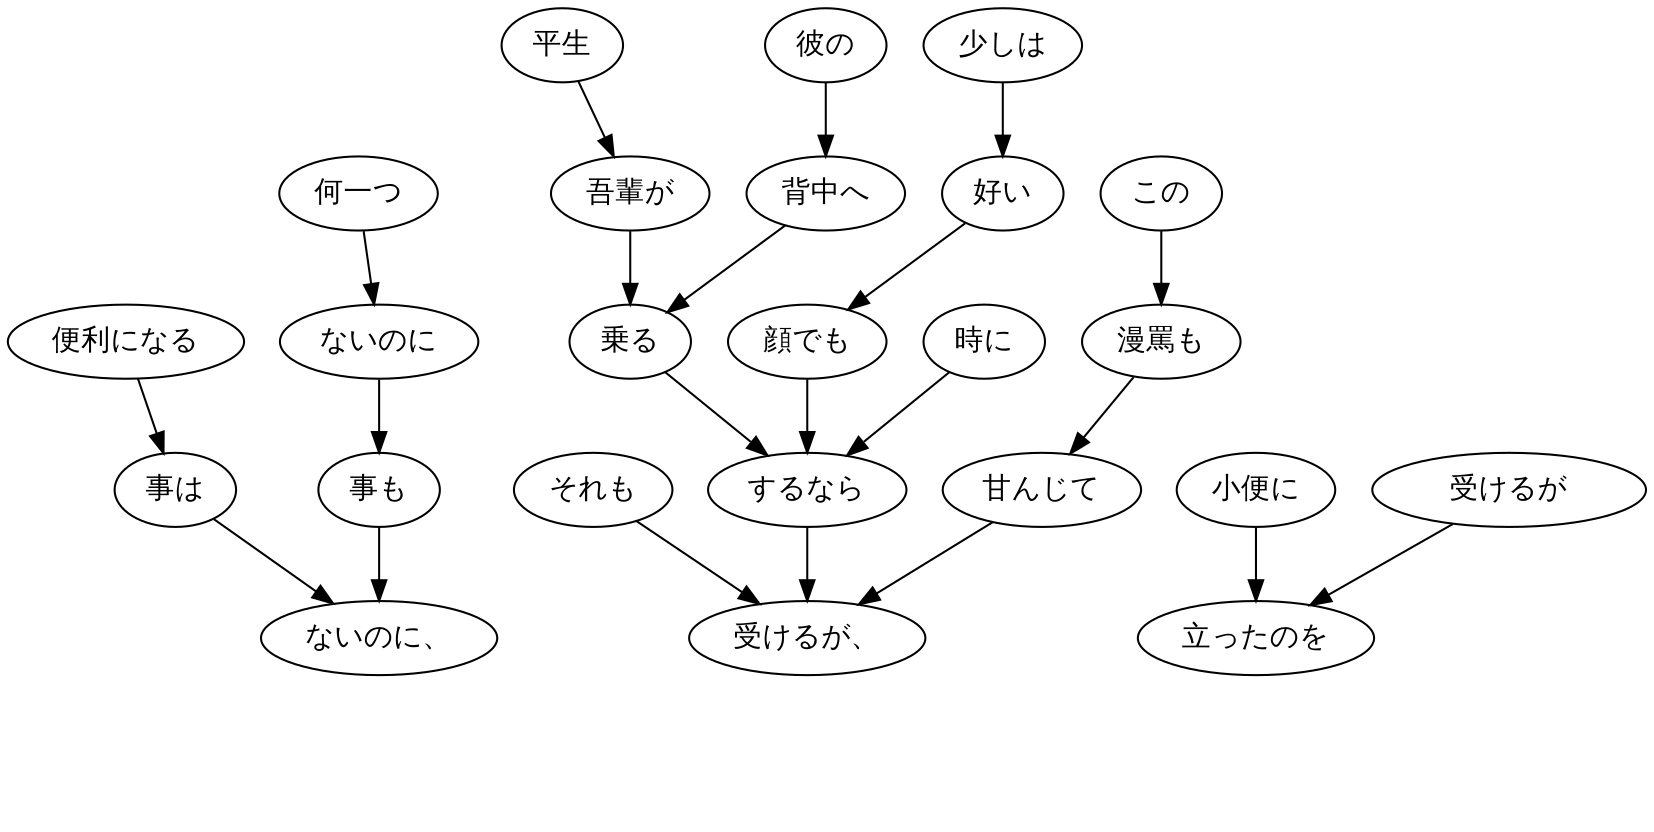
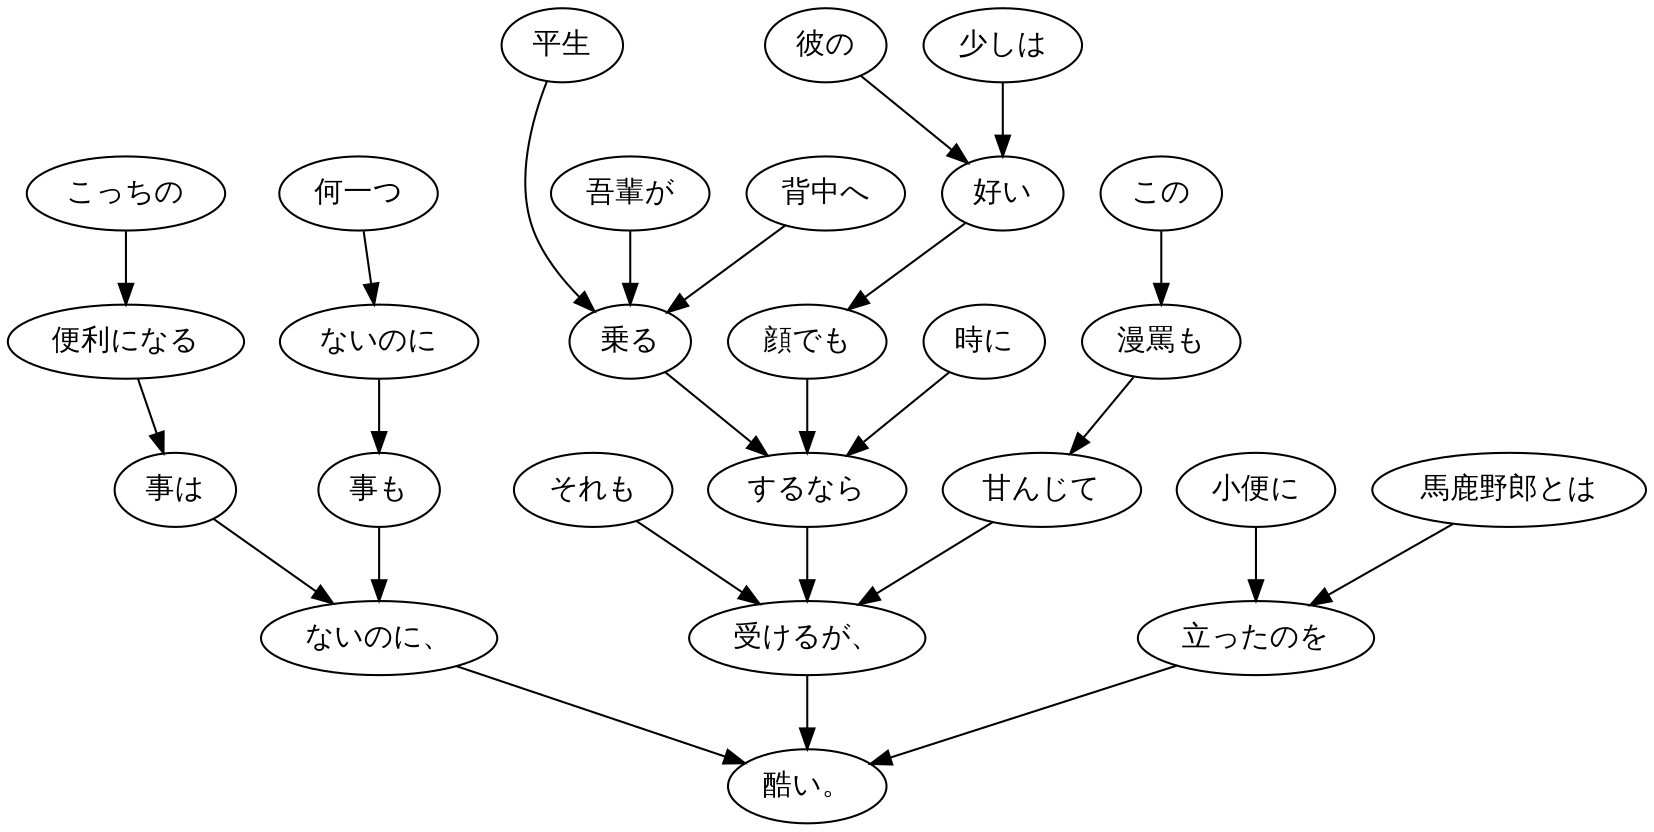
edge "彼の" -> "背中へ": now "彼の" -> "好い"
edge "平生" -> "吾輩が": now "平生" -> "乗る"
node "こっちの": added
node "受けるが": label "受けるが" -> "馬鹿野郎とは"
node "酷い。": added
